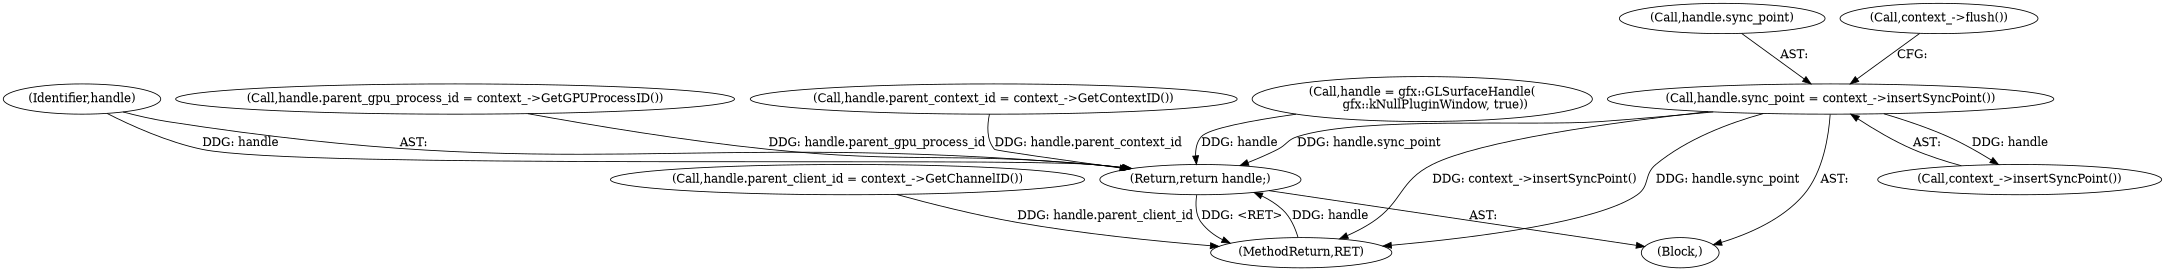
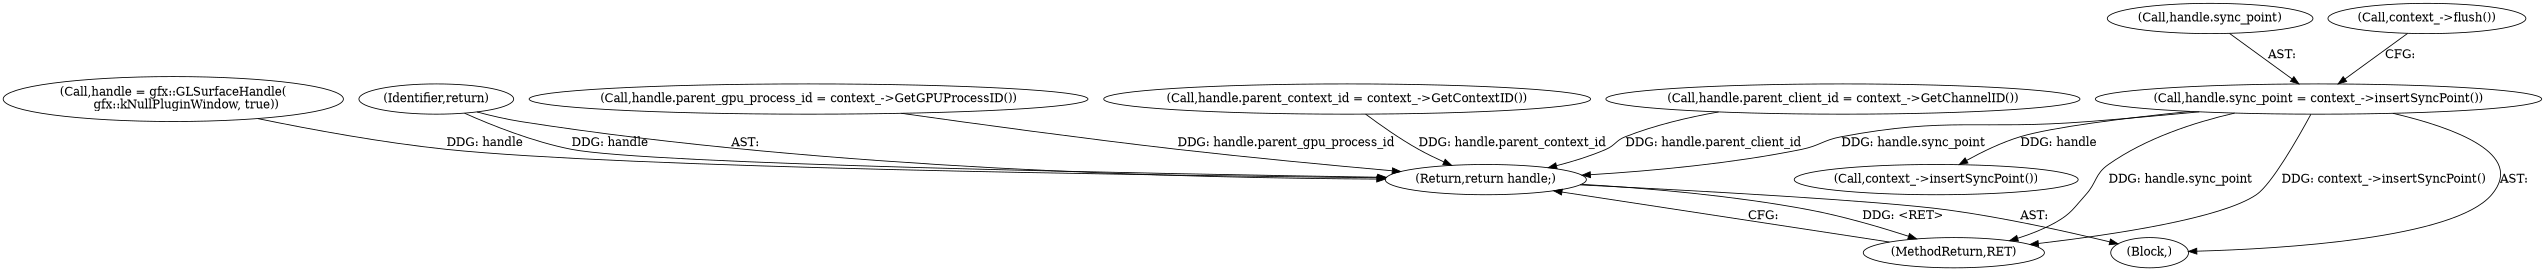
node "(Identifier,handle)": label "(Identifier,handle)" -> "(Identifier,return)"
edge "(Call,context_->insertSyncPoint())" -> "(Call,handle.sync_point = context_->insertSyncPoint())": removed, label "AST:"
edge "(MethodReturn,RET)" -> "(Return,return handle;)": label "DDG: handle" -> "CFG: "
edge "(Call,handle.parent_client_id = context_->GetChannelID())" -> "(MethodReturn,RET)": now "(Call,handle.parent_client_id = context_->GetChannelID())" -> "(Return,return handle;)"
